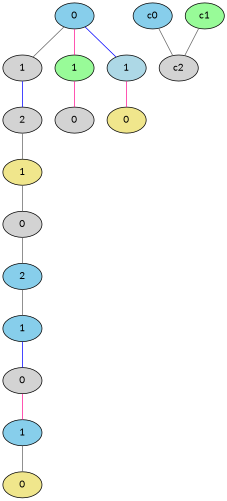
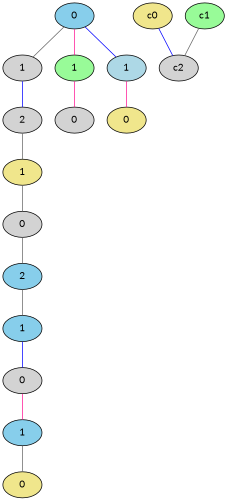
node "c0": fillcolor skyblue -> khaki
edge "c0" -- "c2": color gray40 -> blue
